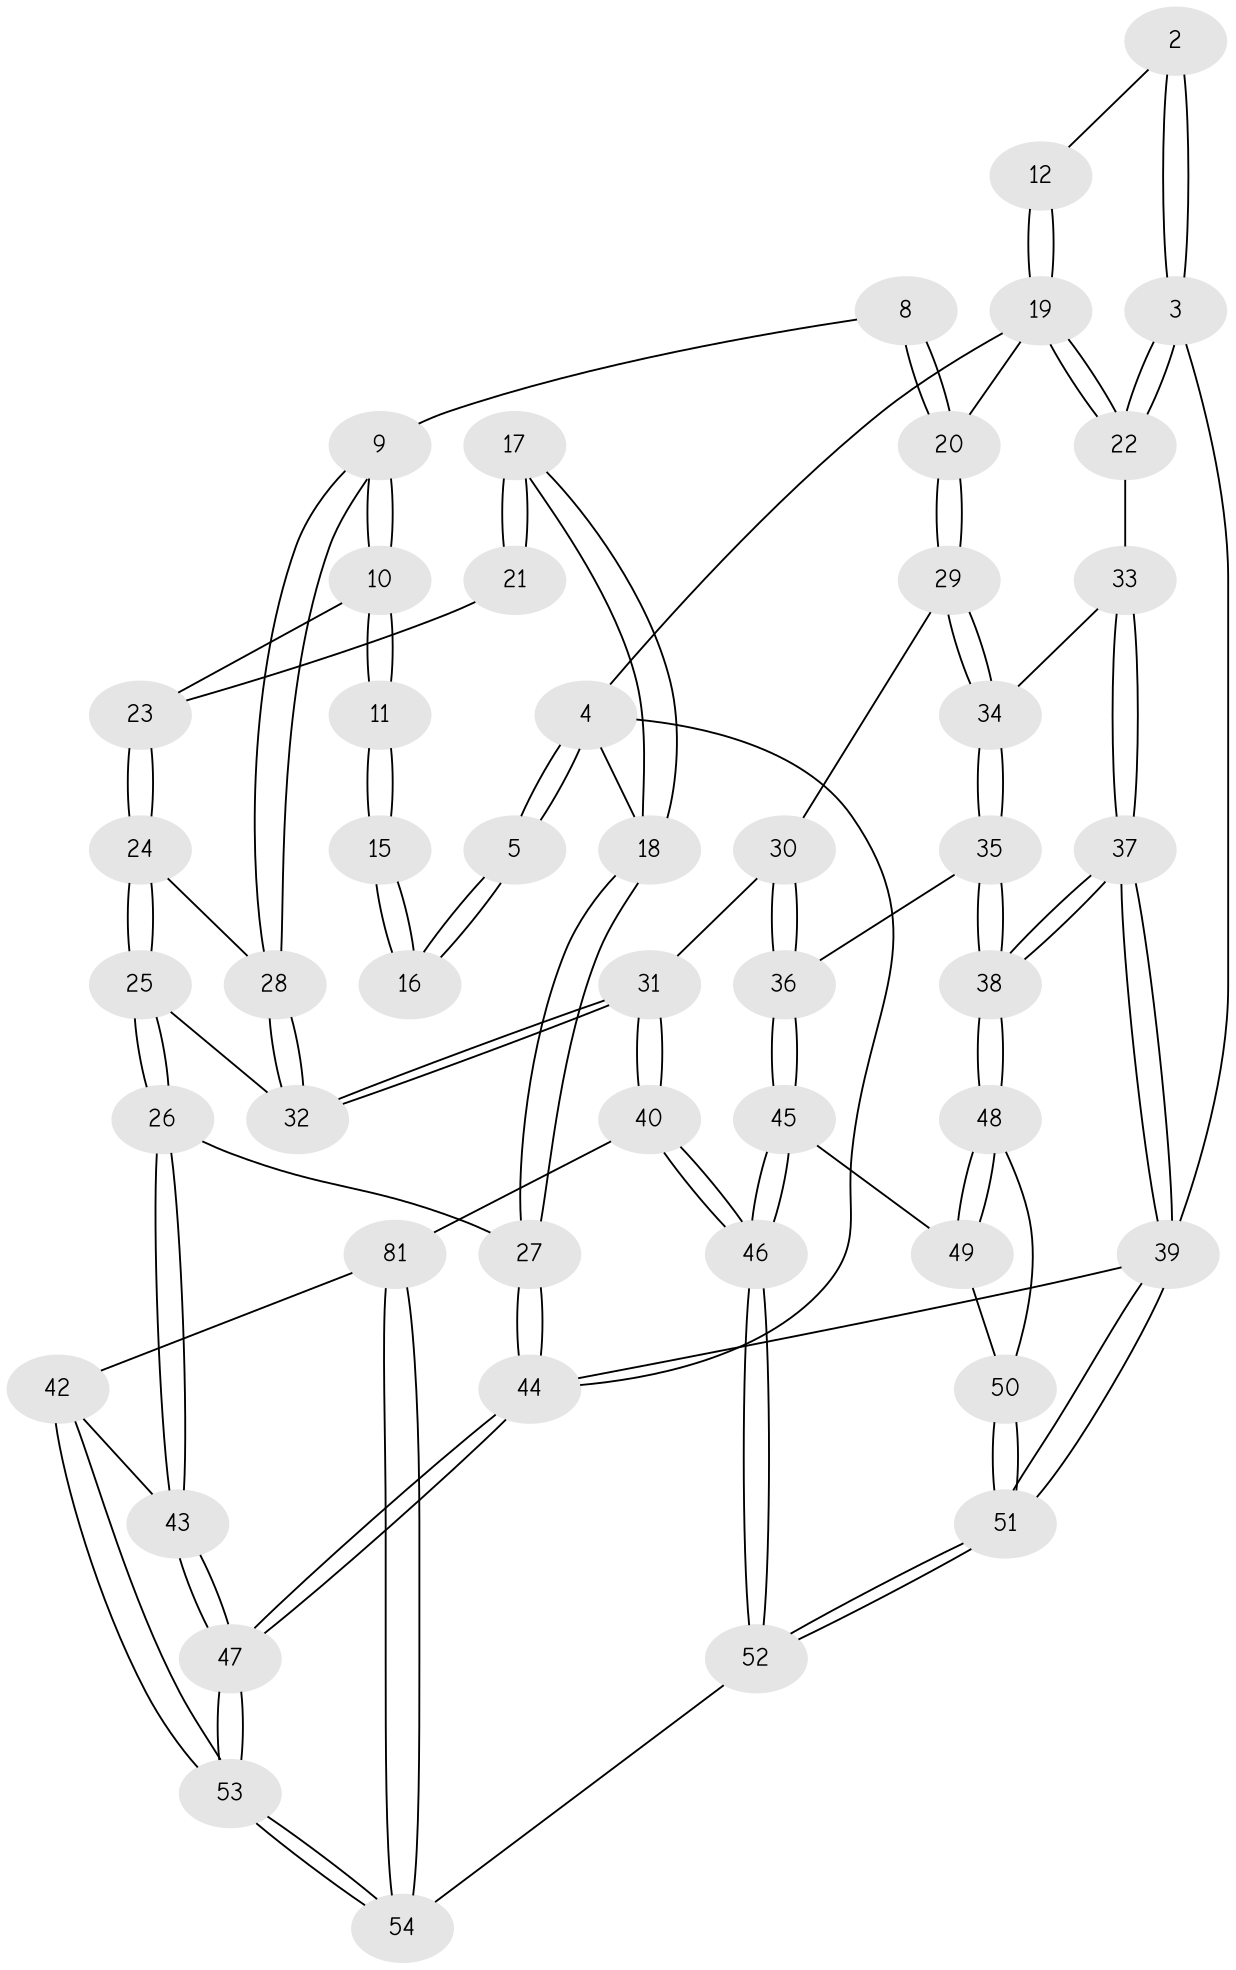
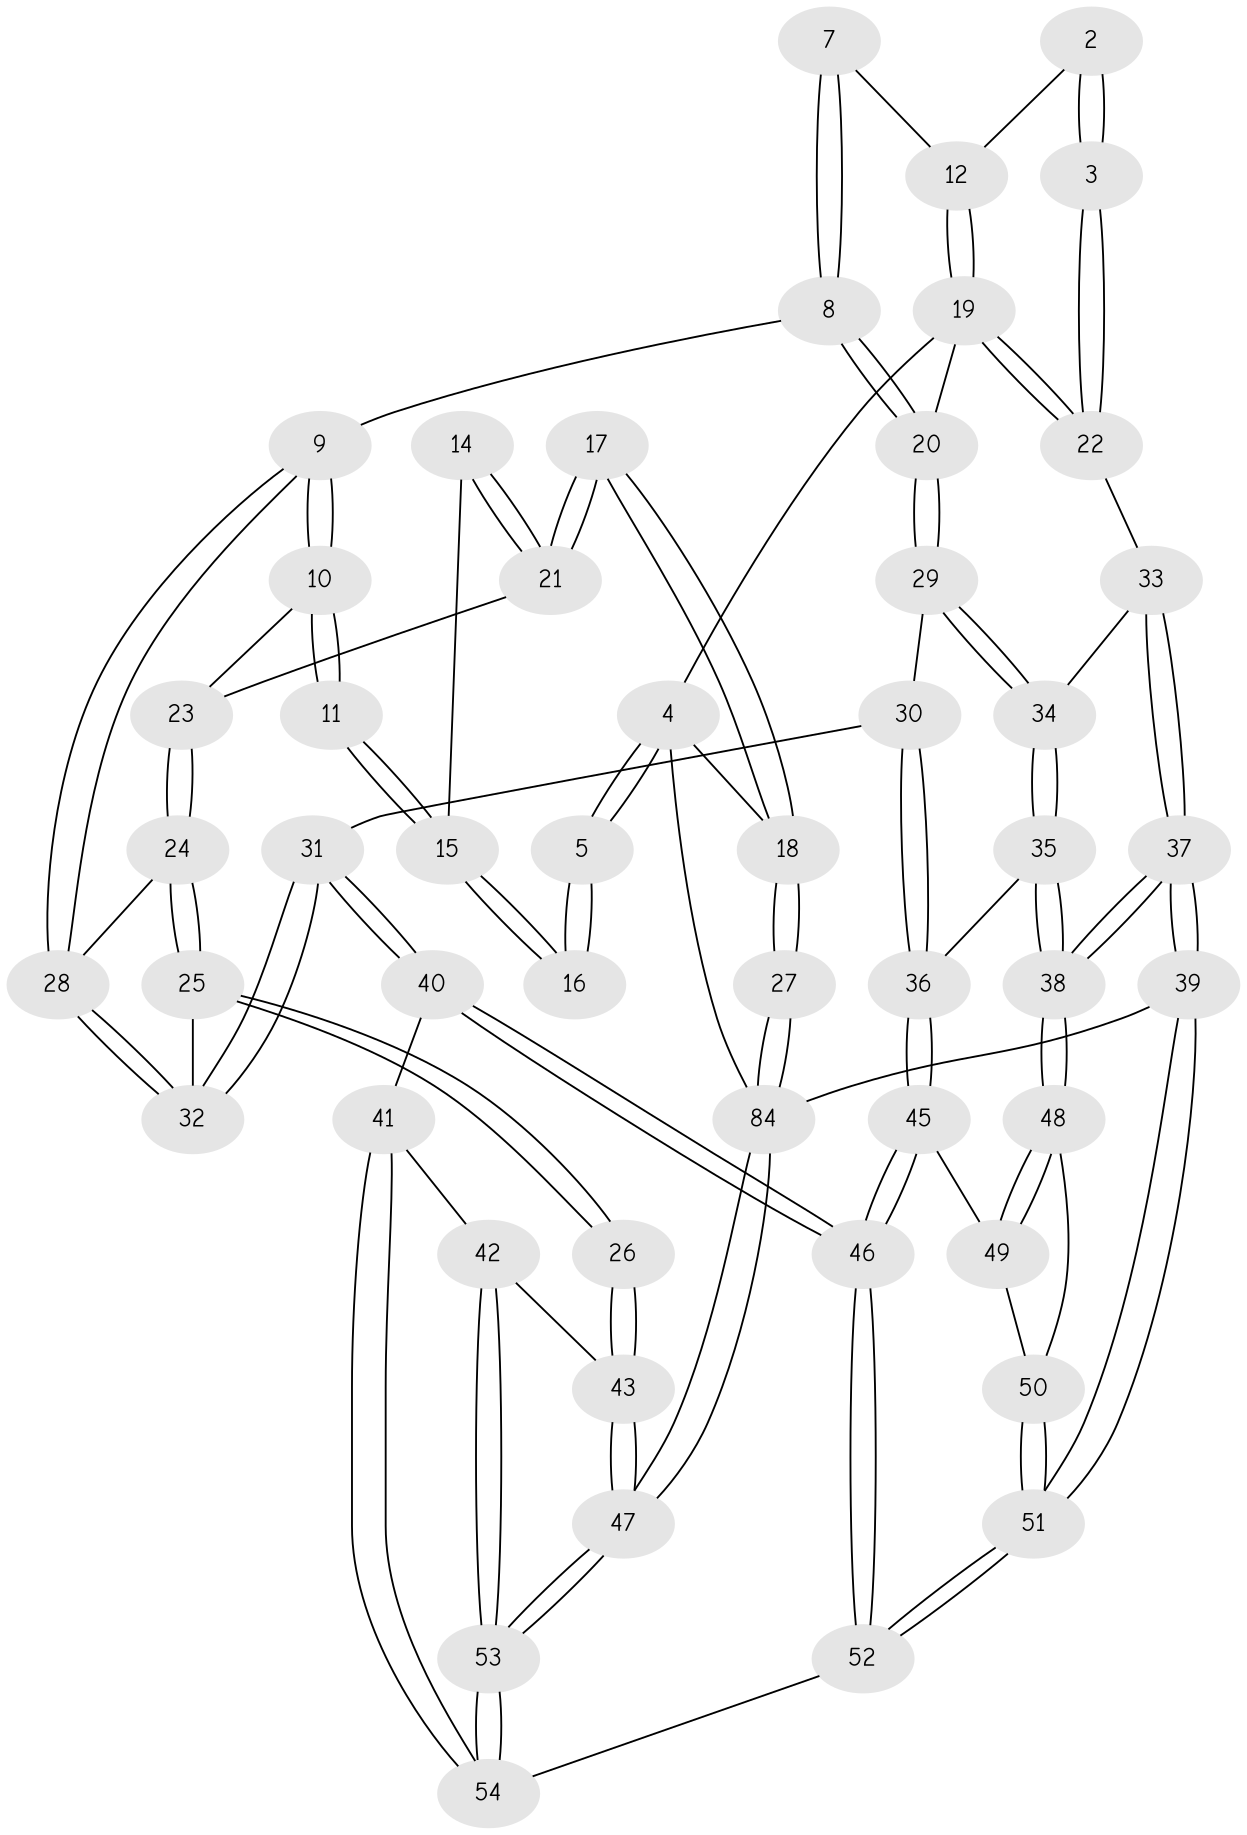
node "7": added
node "14": added
edge "3" -- "39": removed
edge "26" -- "27": removed
node "81": label "81" -> "41"
node "44": label "44" -> "84"
